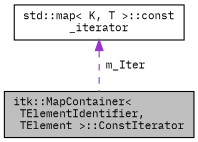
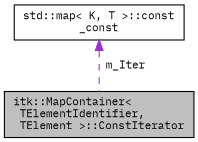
node "std::map< K, T >::const _iterator": label "std::map< K, T >::const _iterator" -> "std::map< K, T >::const _const"
